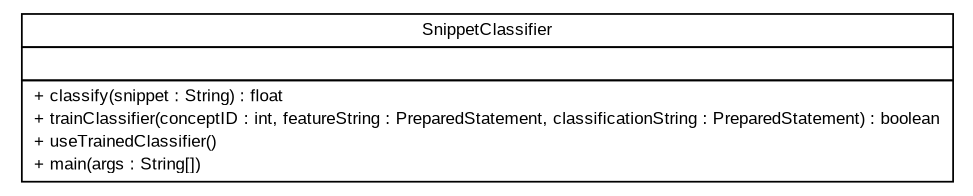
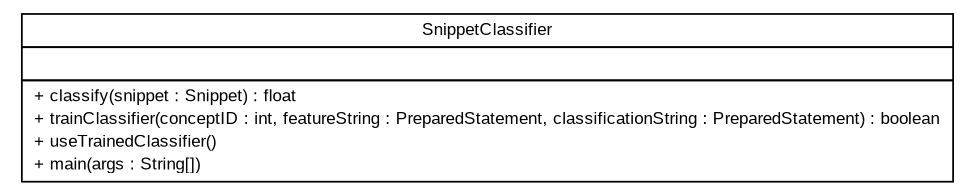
node "SnippetClassifier": text "+ classify(snippet : String) : float" -> "+ classify(snippet : Snippet) : float"
